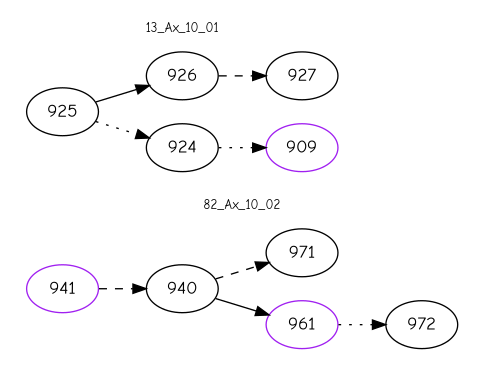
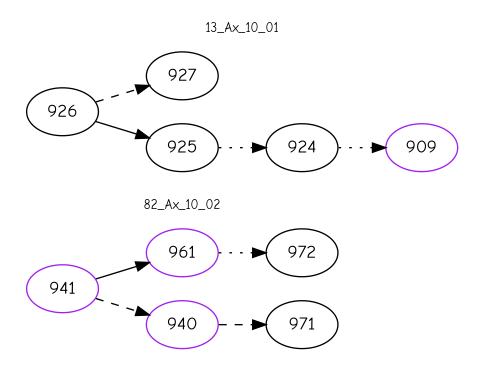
edge "925" -> "926": reversed
node "940": color black -> purple
edge "940" -> "961": now "941" -> "961"
